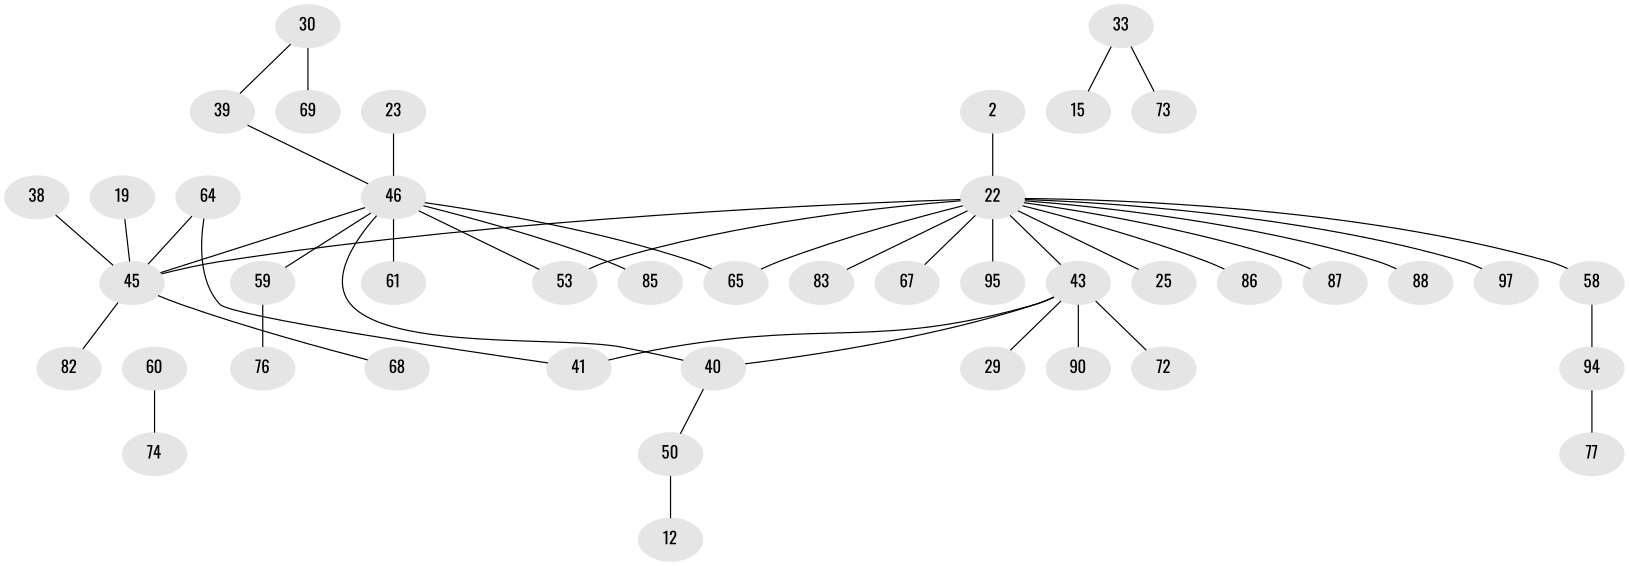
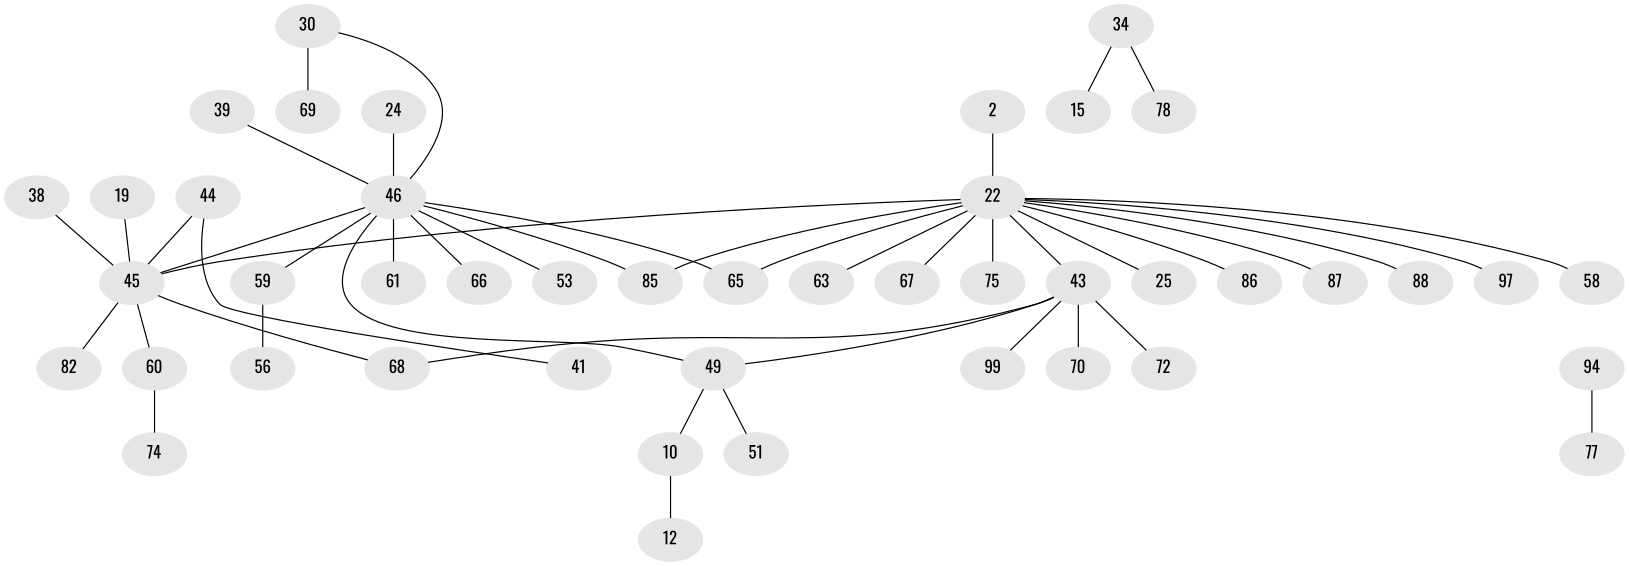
node "33": label "33" -> "34"
edge "30" -- "39": now "30" -- "46"
node "23": label "23" -> "24"
node "73": label "73" -> "78"
node "64": label "64" -> "44"
edge "22" -- "53": now "22" -- "85"
node "66": added
node "83": label "83" -> "63"
node "95": label "95" -> "75"
edge "45" -- "60": added
edge "58" -- "94": removed
edge "43" -- "41": now "43" -- "68"
node "76": label "76" -> "56"
node "40": label "40" -> "49"
node "29": label "29" -> "99"
node "90": label "90" -> "70"
node "50": label "50" -> "10"
node "51": added
